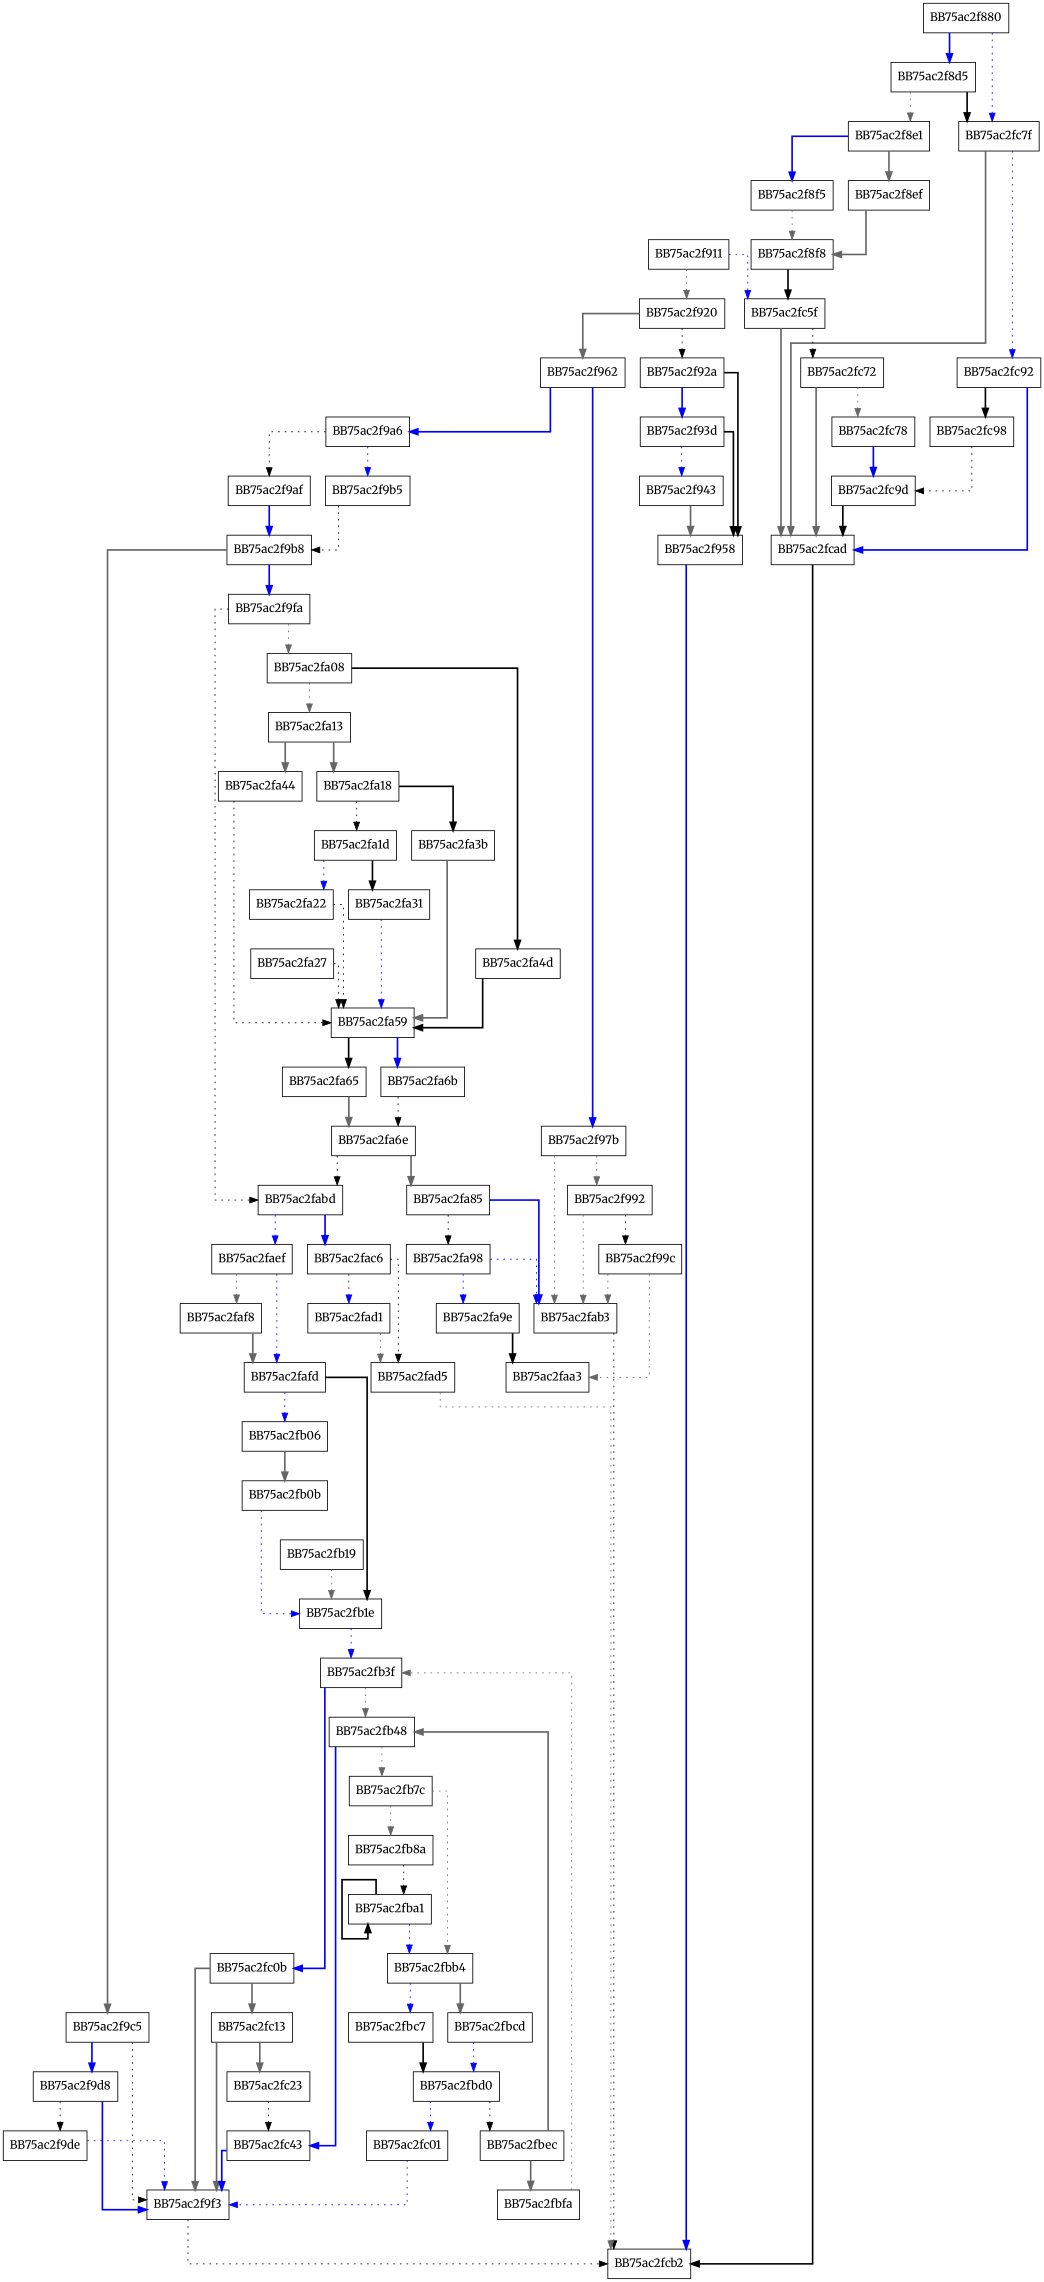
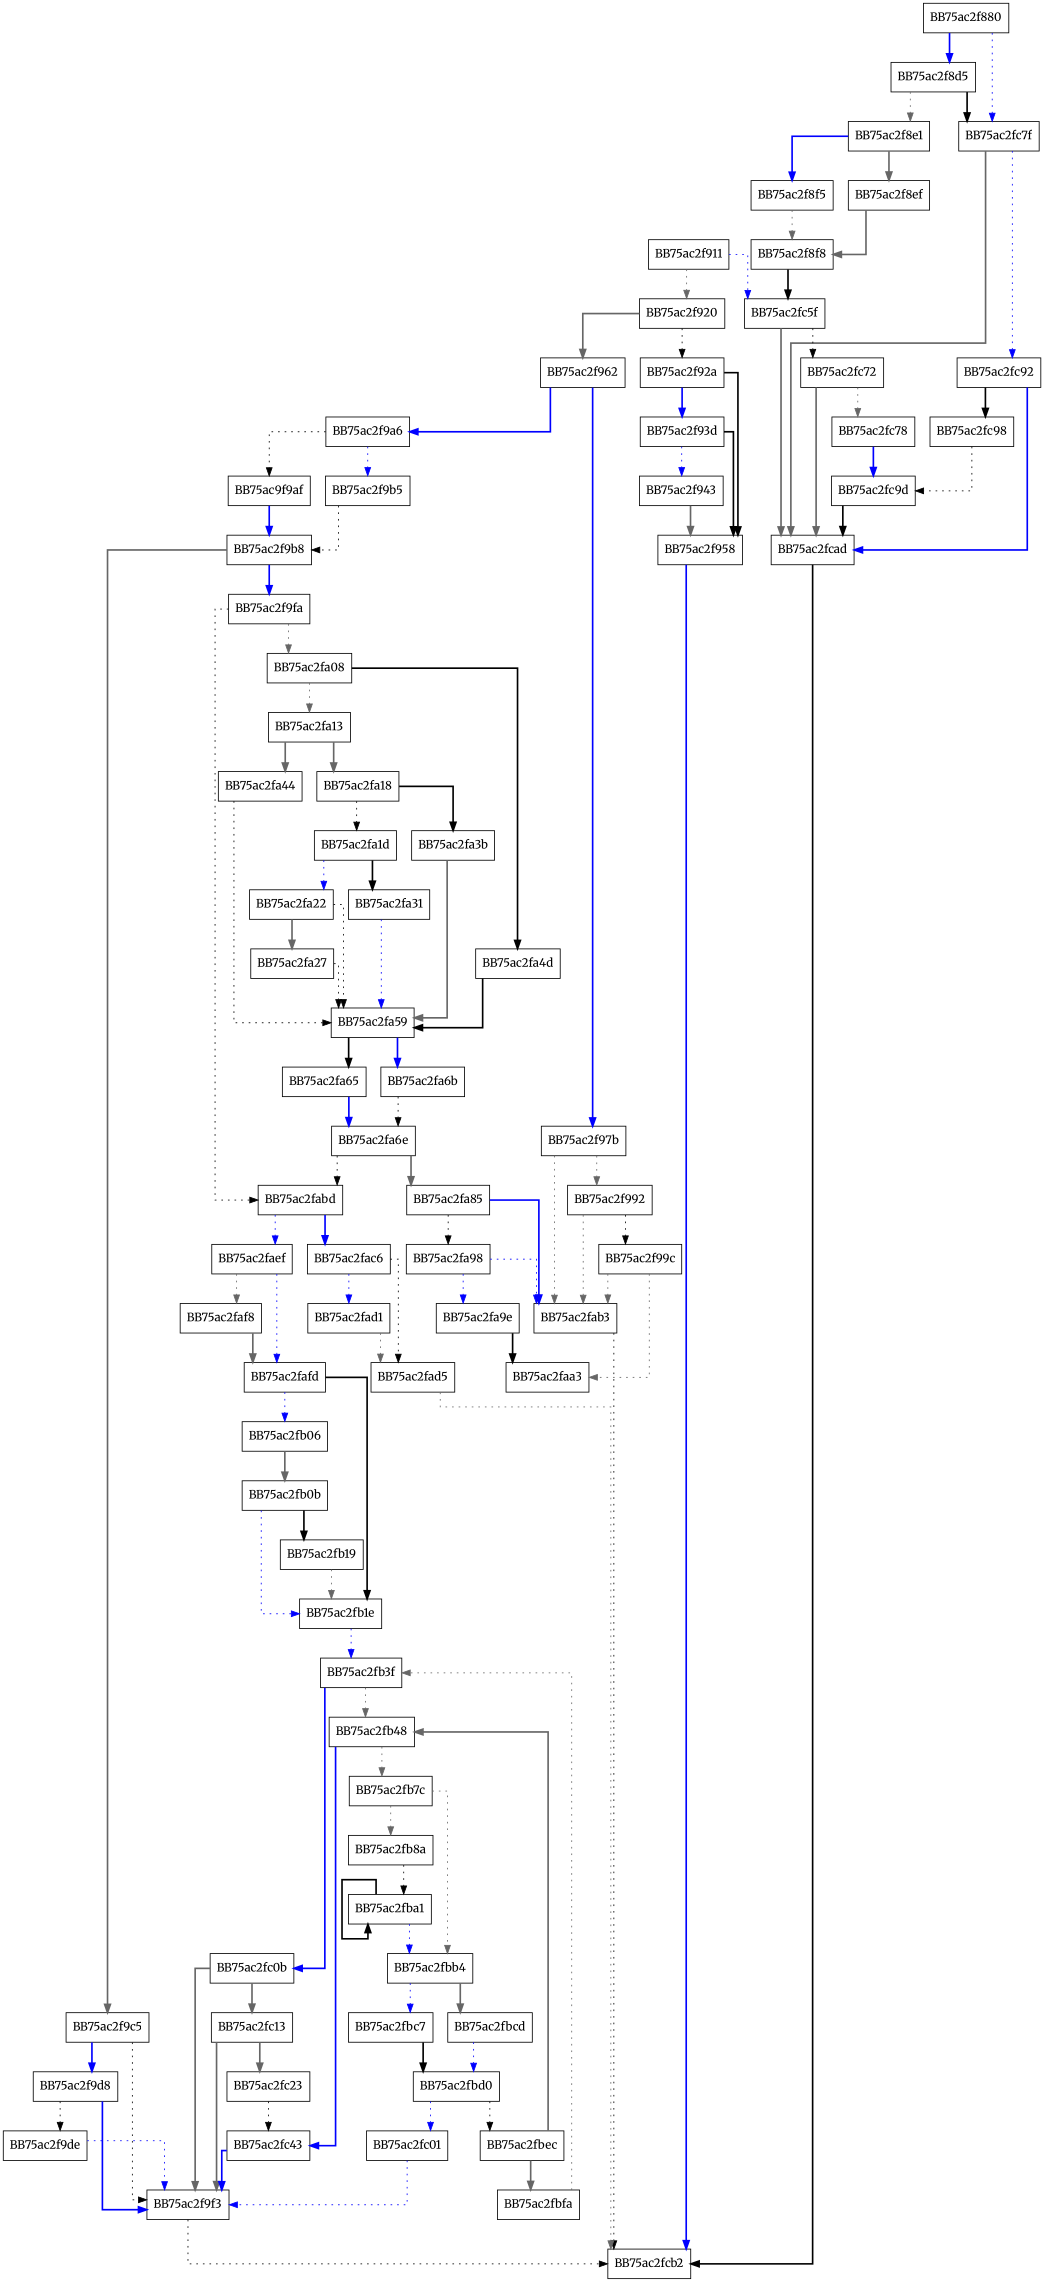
node "BB75ac2f9af": label "BB75ac2f9af" -> "BB75ac9f9af"
edge "BB75ac2fa22" -> "BB75ac2fa27": added
edge "BB75ac2fa65" -> "BB75ac2fa6e": color gray40 -> blue
edge "BB75ac2fb0b" -> "BB75ac2fb19": added
